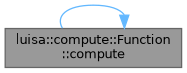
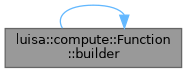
node "luisa::compute::Function ::compute": label "luisa::compute::Function ::compute" -> "luisa::compute::Function ::builder"
